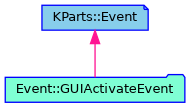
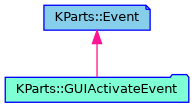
node "Event::GUIActivateEvent": label "Event::GUIActivateEvent" -> "KParts::GUIActivateEvent"
